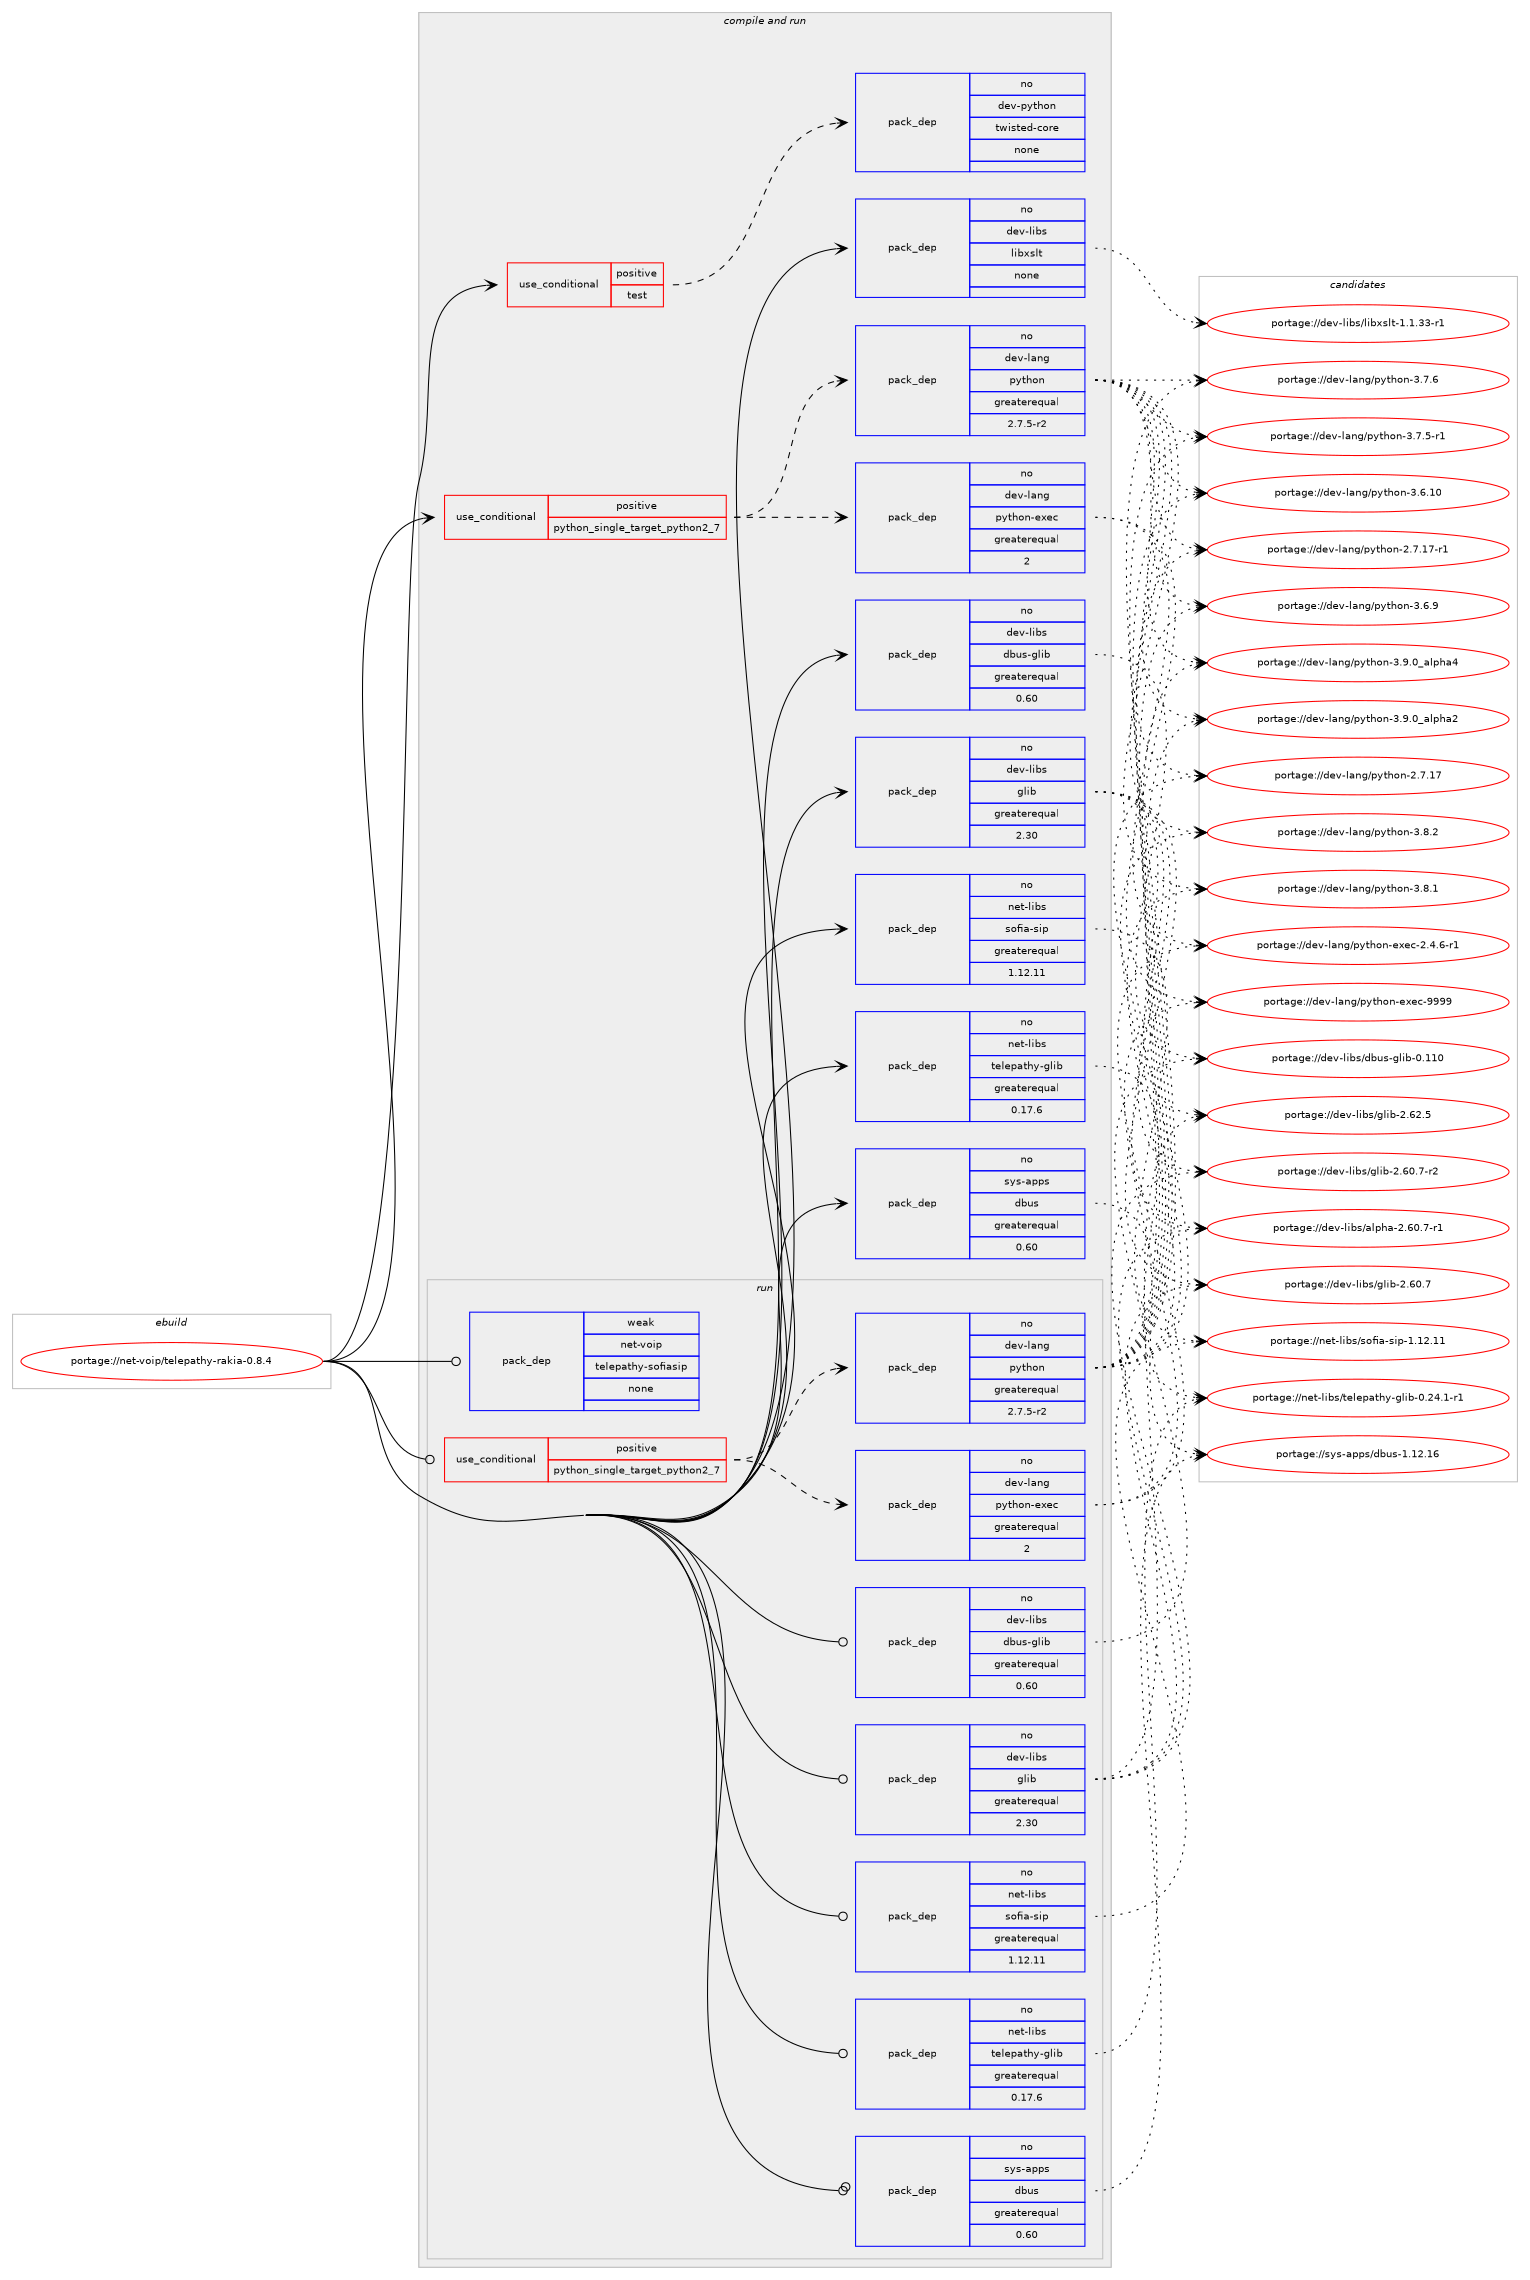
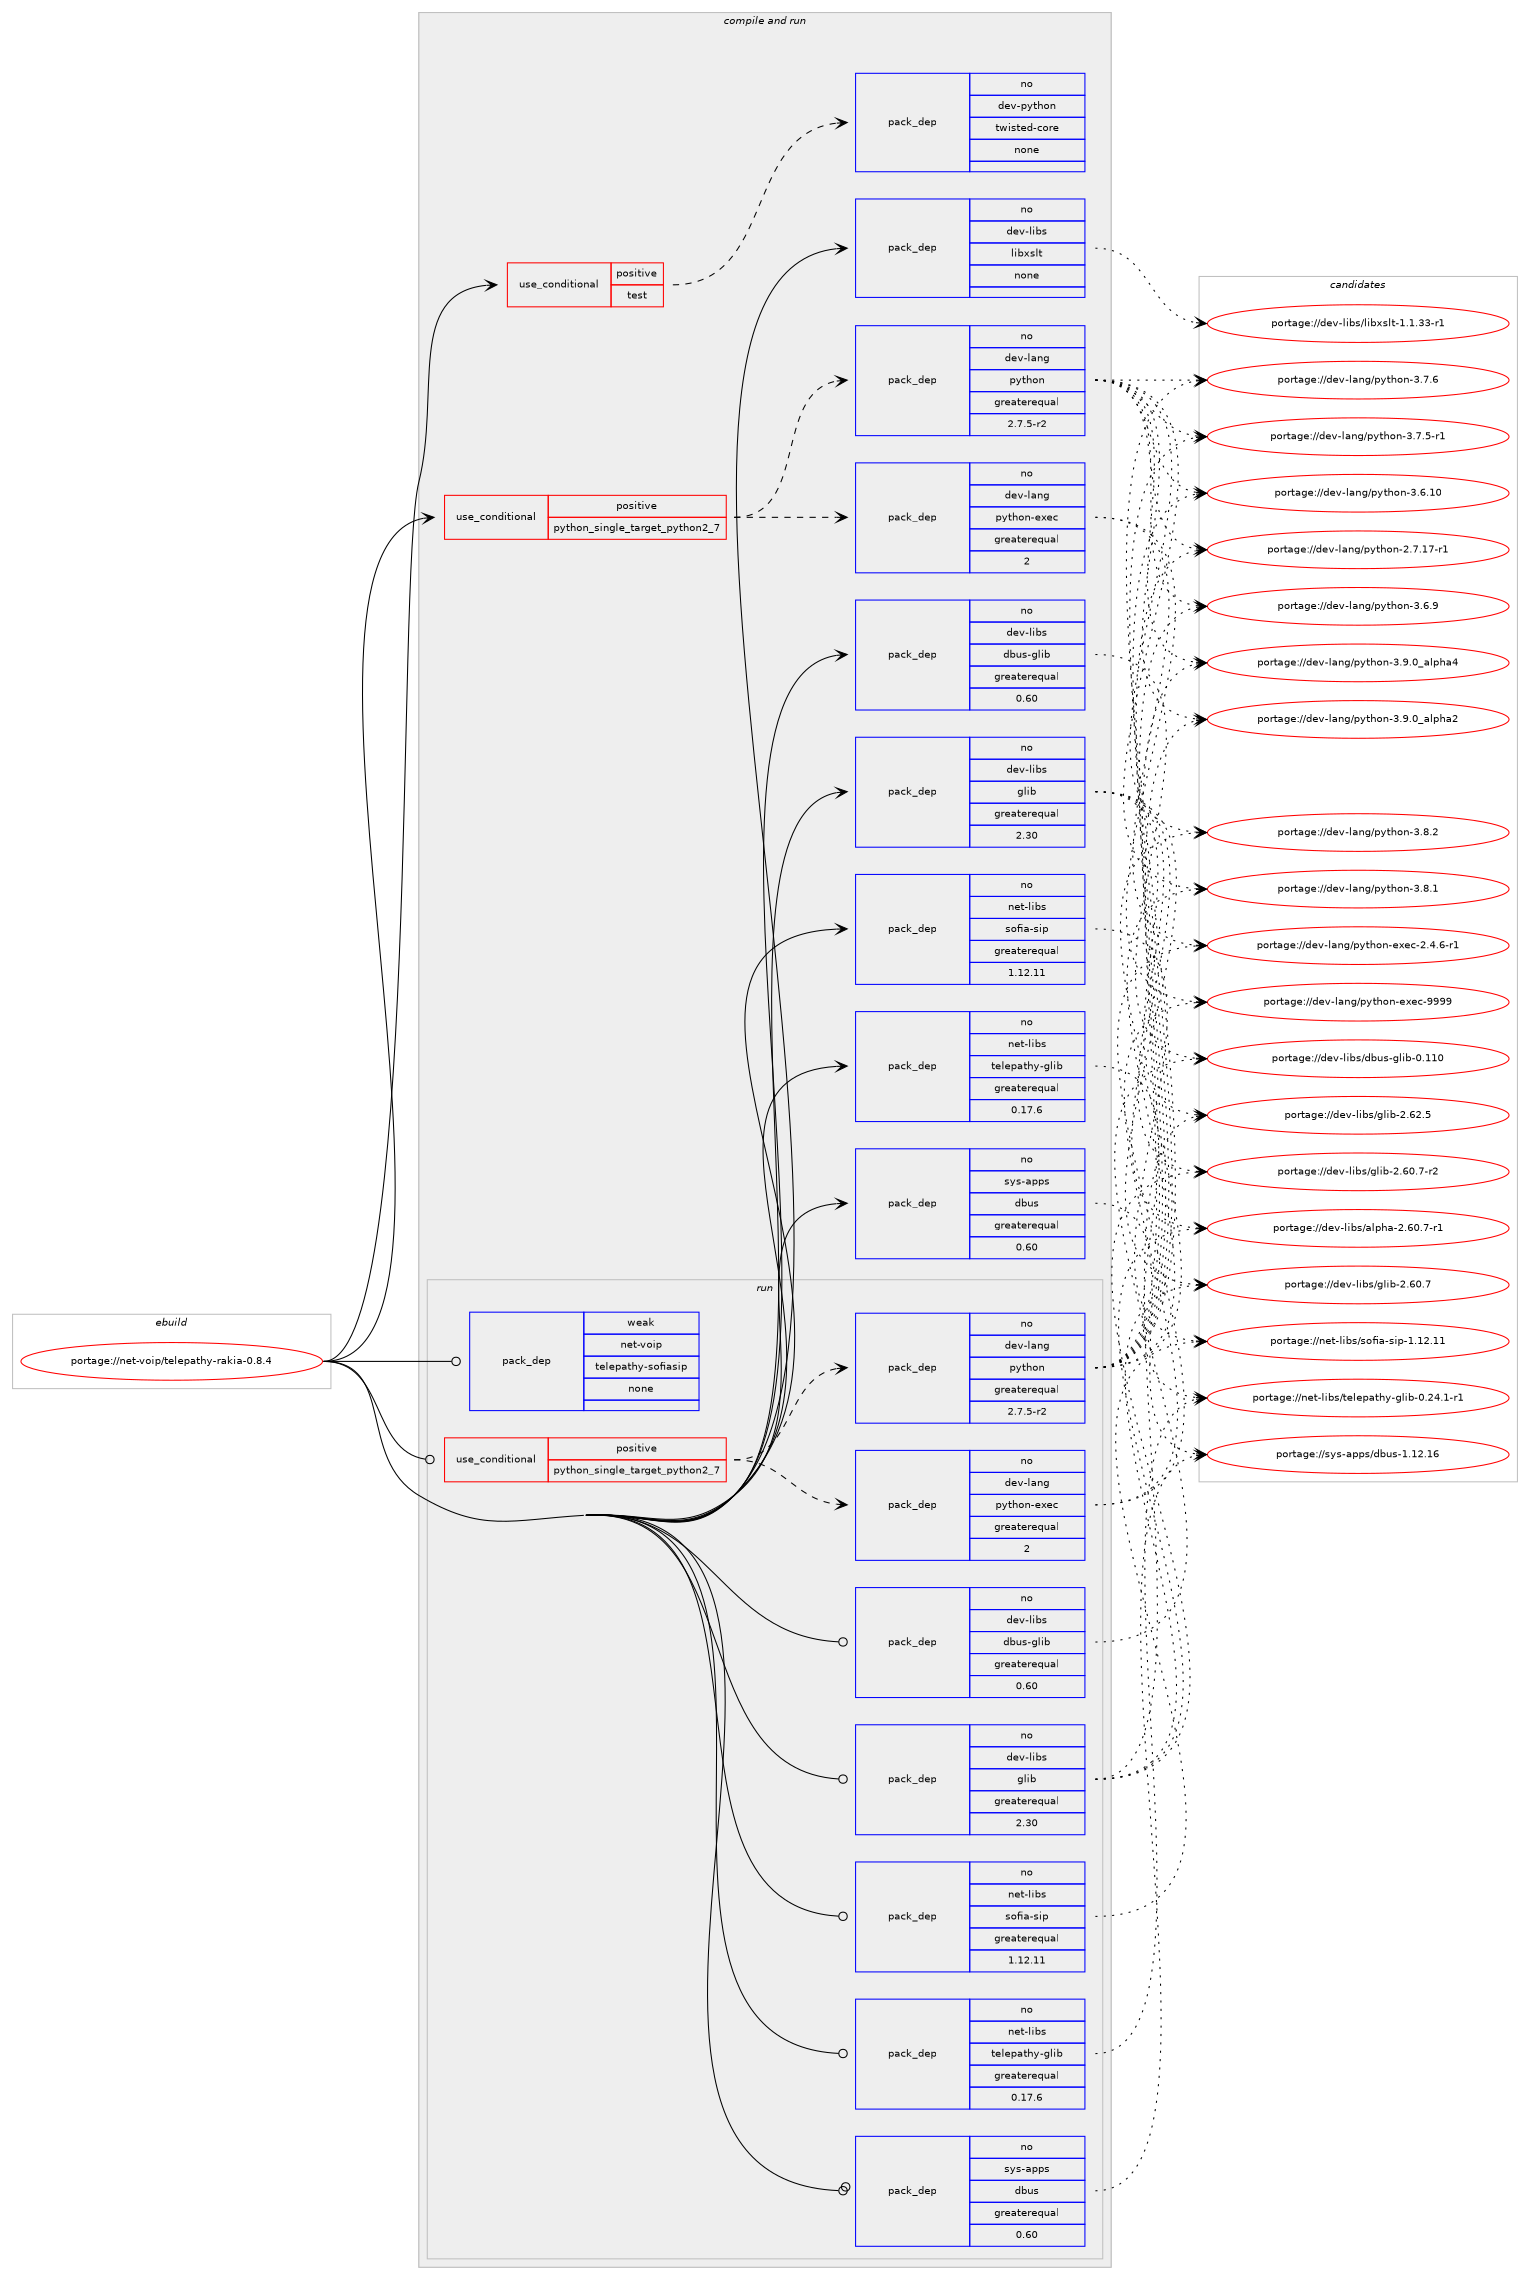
node "portage://dev-lang/python-2.7.17": removed
